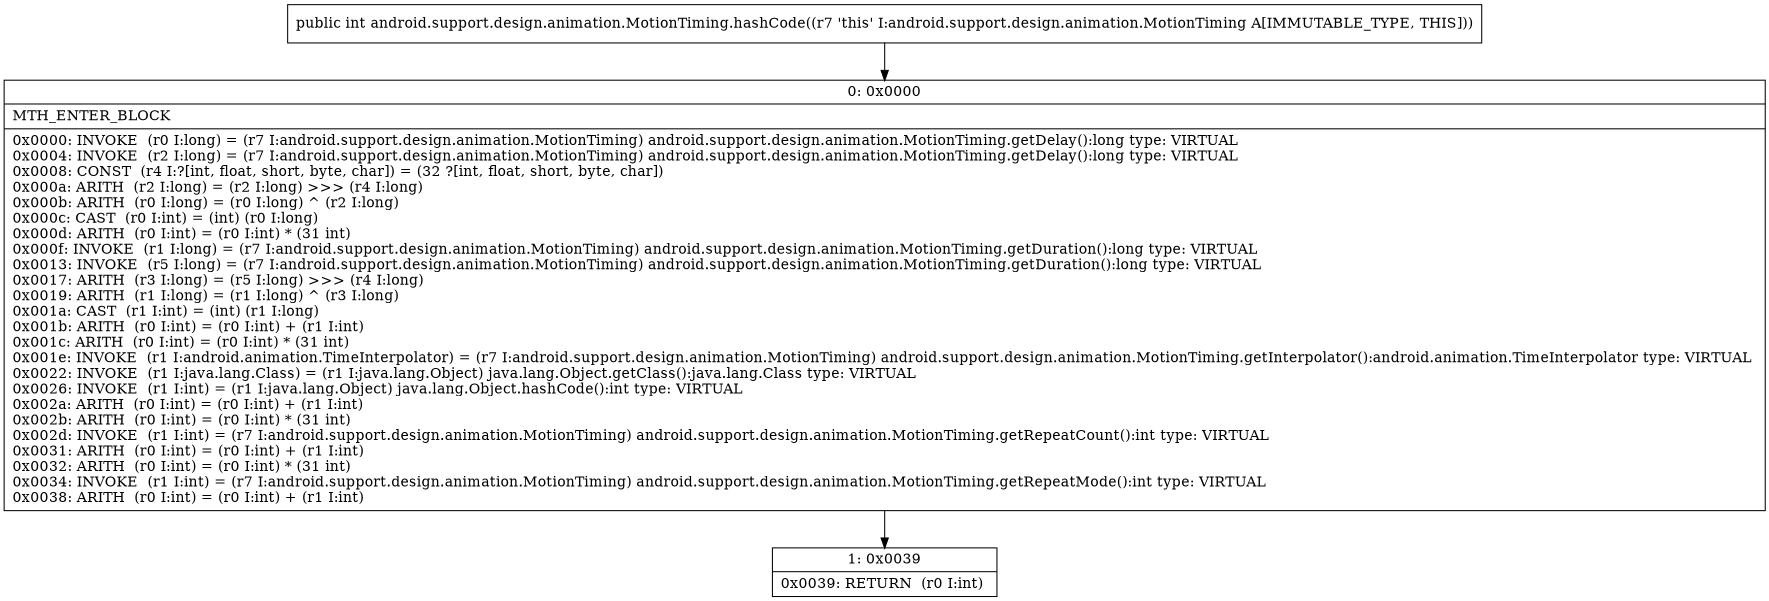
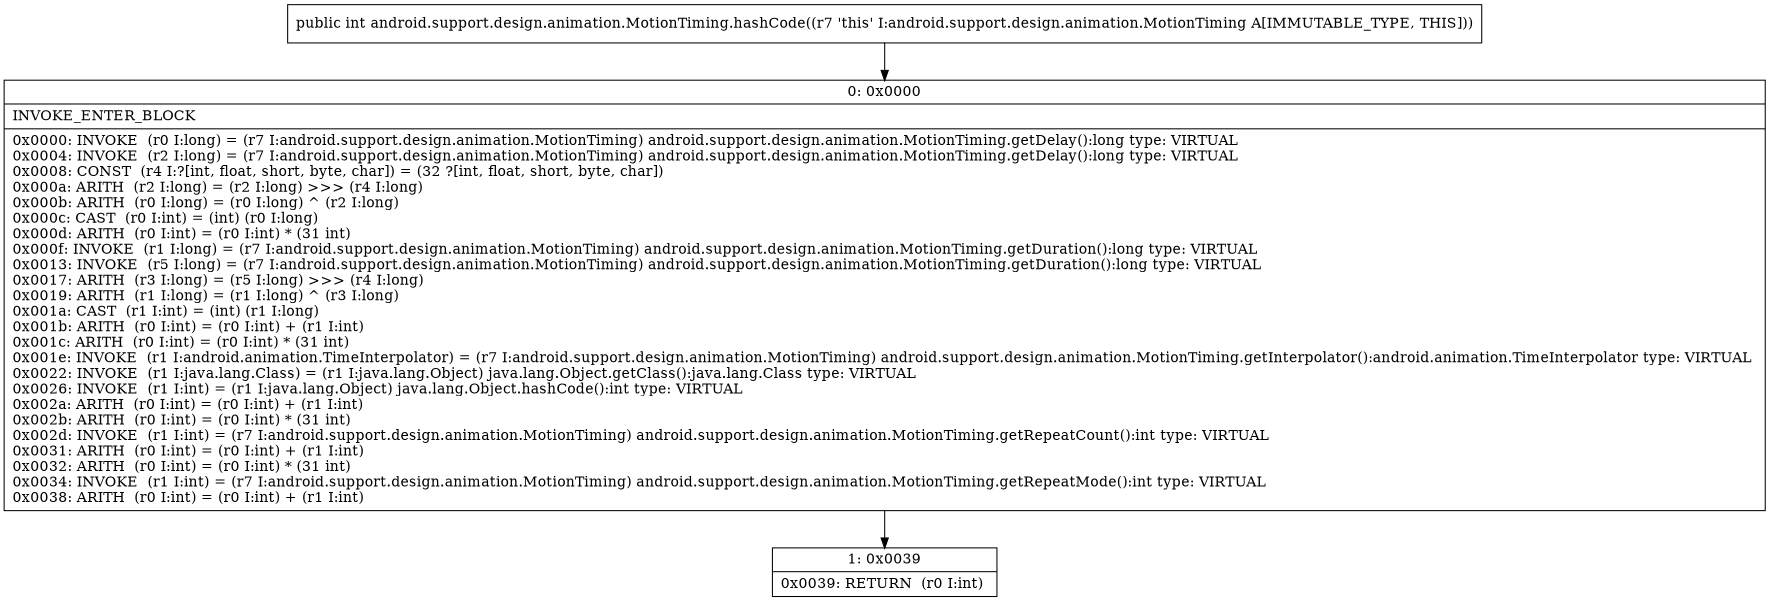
node "0: 0x0000": text "MTH_ENTER_BLOCK" -> "INVOKE_ENTER_BLOCK"
